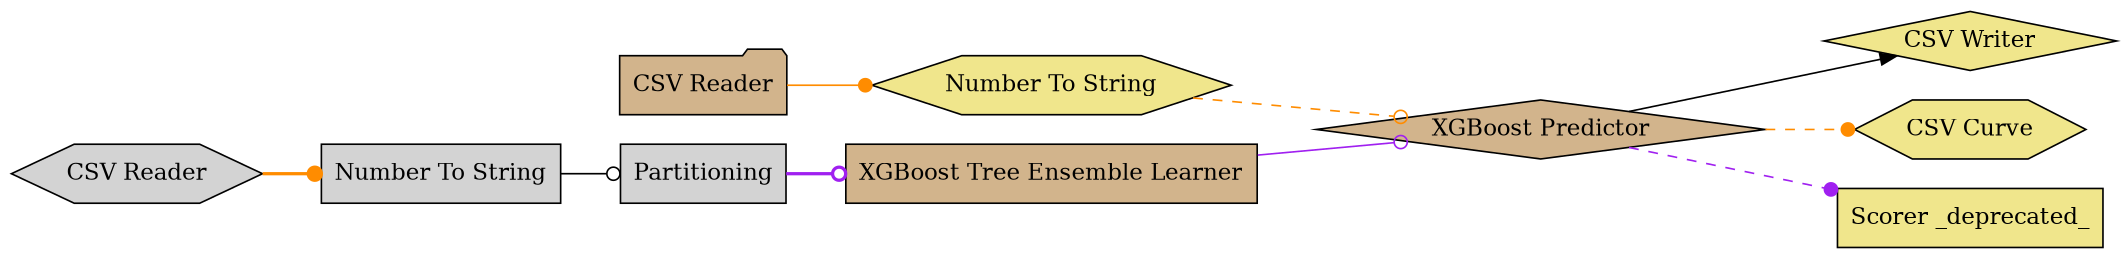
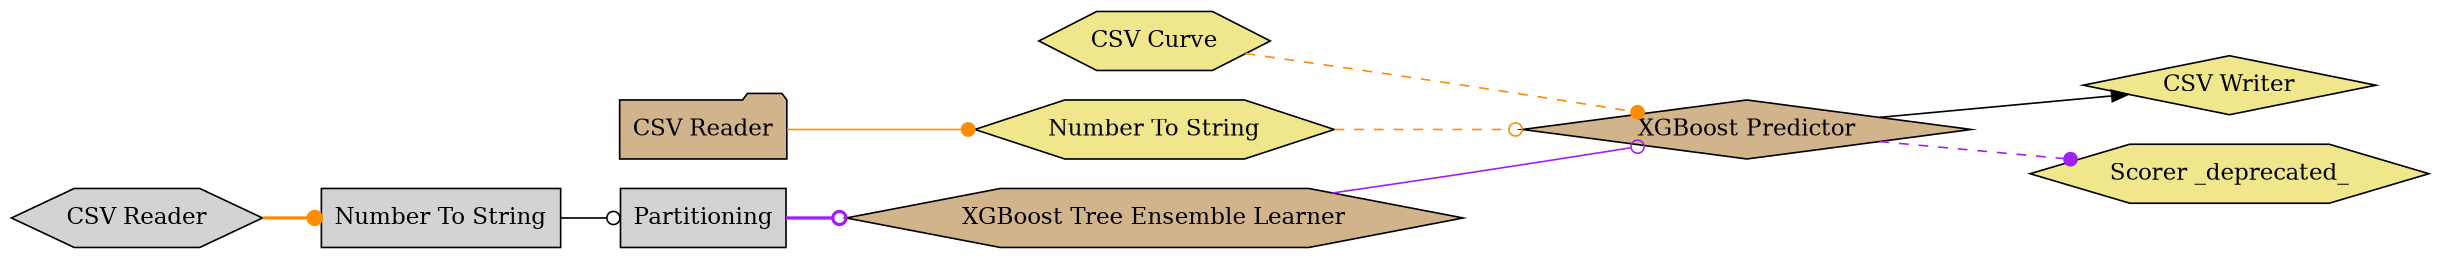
edge "XGBoost Predictor" -> "CSV Curve": reversed
node "XGBoost Tree Ensemble Learner": shape box -> hexagon
node "Scorer _deprecated_": shape box -> hexagon
